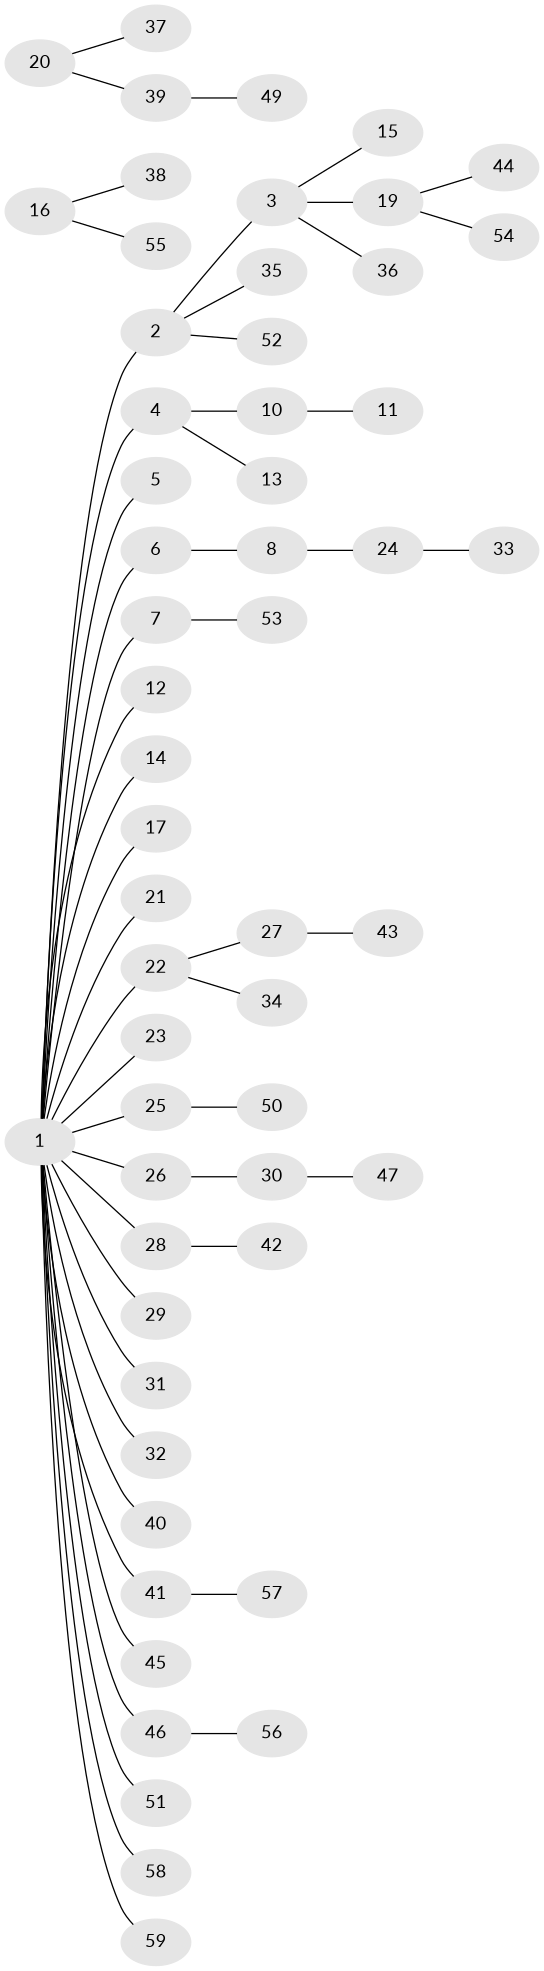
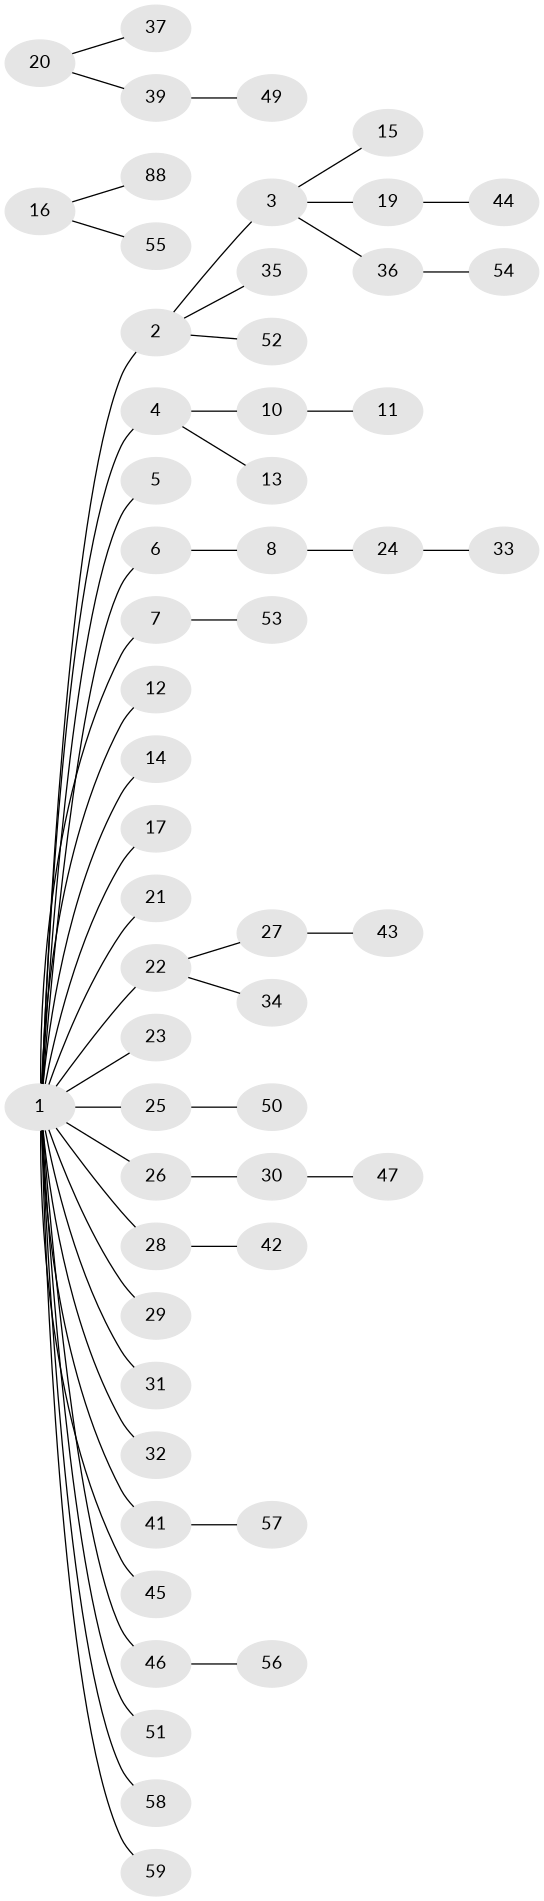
node "38": label "38" -> "88"
edge "19" -- "54": now "36" -- "54"
node "40": removed
